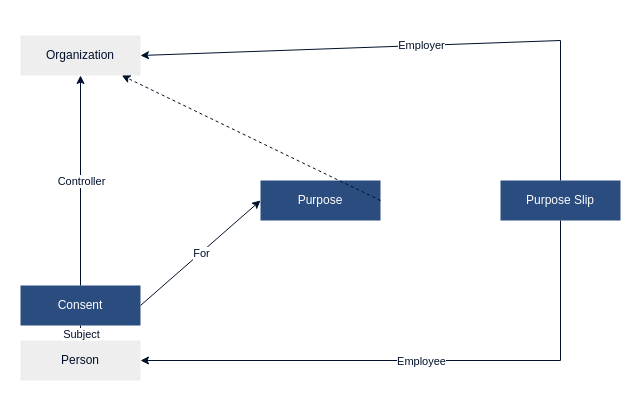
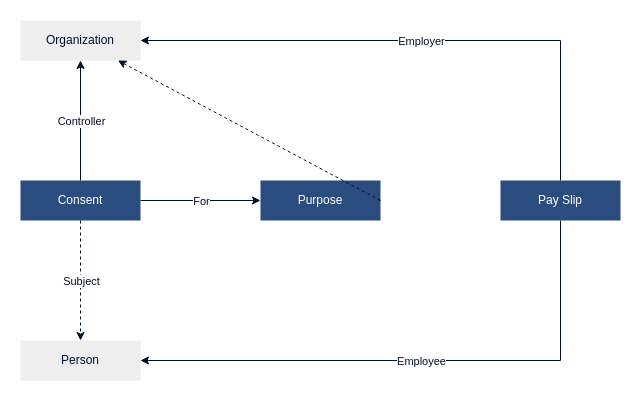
node "Organization": moved (81, 56) -> (81, 41)
node "Purpose Slip": label "Purpose Slip" -> "Pay Slip"
node "Consent": moved (81, 306) -> (81, 201)
